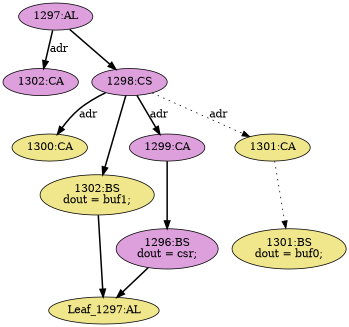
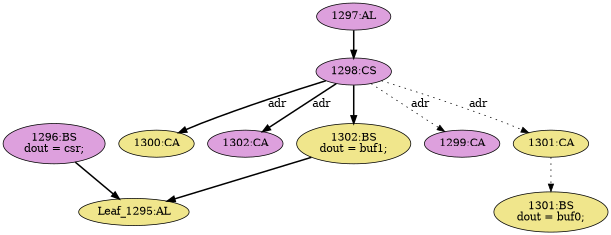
edge "1297:AL" -> "1302:CA": now "1298:CS" -> "1302:CA"
edge "1298:CS" -> "1299:CA": style bold -> dotted
edge "1299:CA" -> "1296:BS dout = csr;": removed
node "Leaf_1297:AL": label "Leaf_1297:AL" -> "Leaf_1295:AL"
